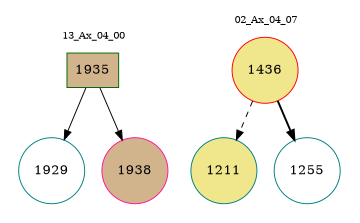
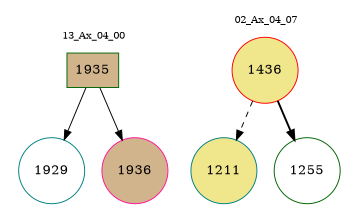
node "1938": label "1938" -> "1936"
node "1255": color teal -> darkgreen
